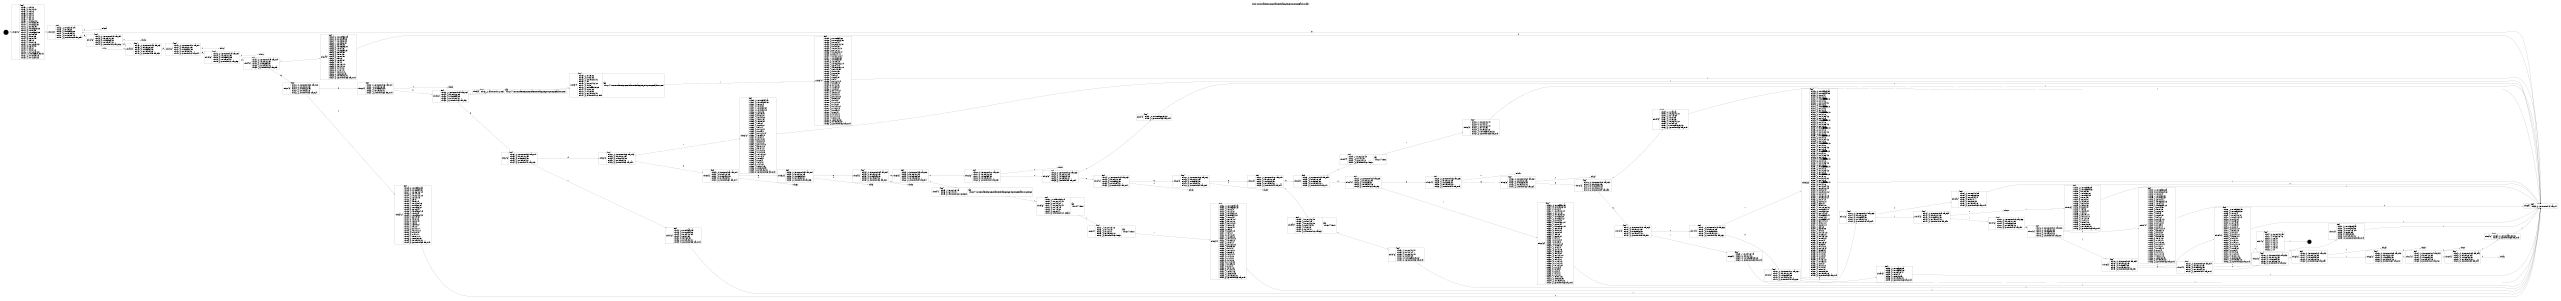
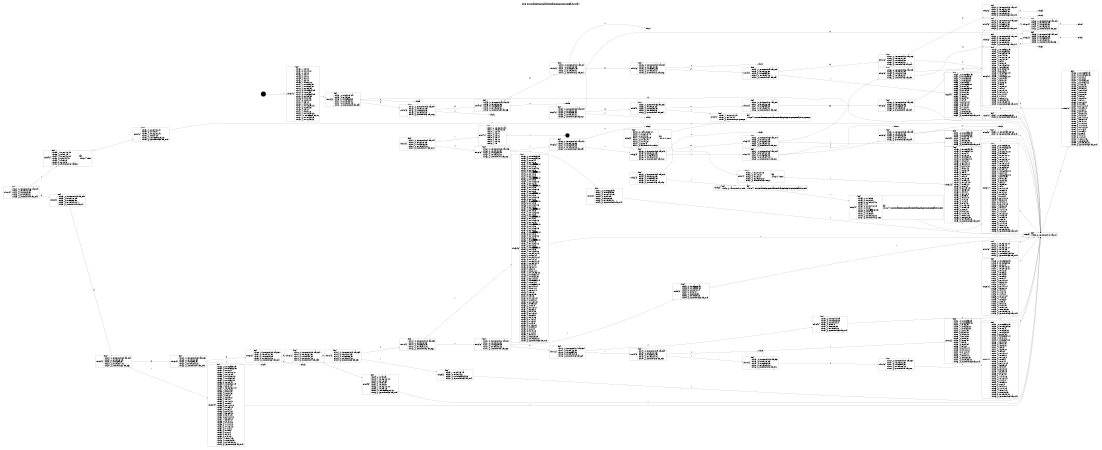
edge "0x401aee" -> "0x4014a0 [28]": reversed
edge "0x401e6b [137]" -> "0x4025cf [5]": reversed
edge "0x40152c [28]" -> "0x401548 [28]": removed, label "21"
node "0x401b0f [19]": removed
node "0x40227b": removed
edge "0x4015b8 [28]" -> "0x4015d4 [28]": reversed
edge "0x401660 [28]" -> "0x40167c [28]": removed, label "16"
edge "0x401ef4 [12]" -> "0x401f00 [33]": reversed
node "0x4017e8 [28]": removed
